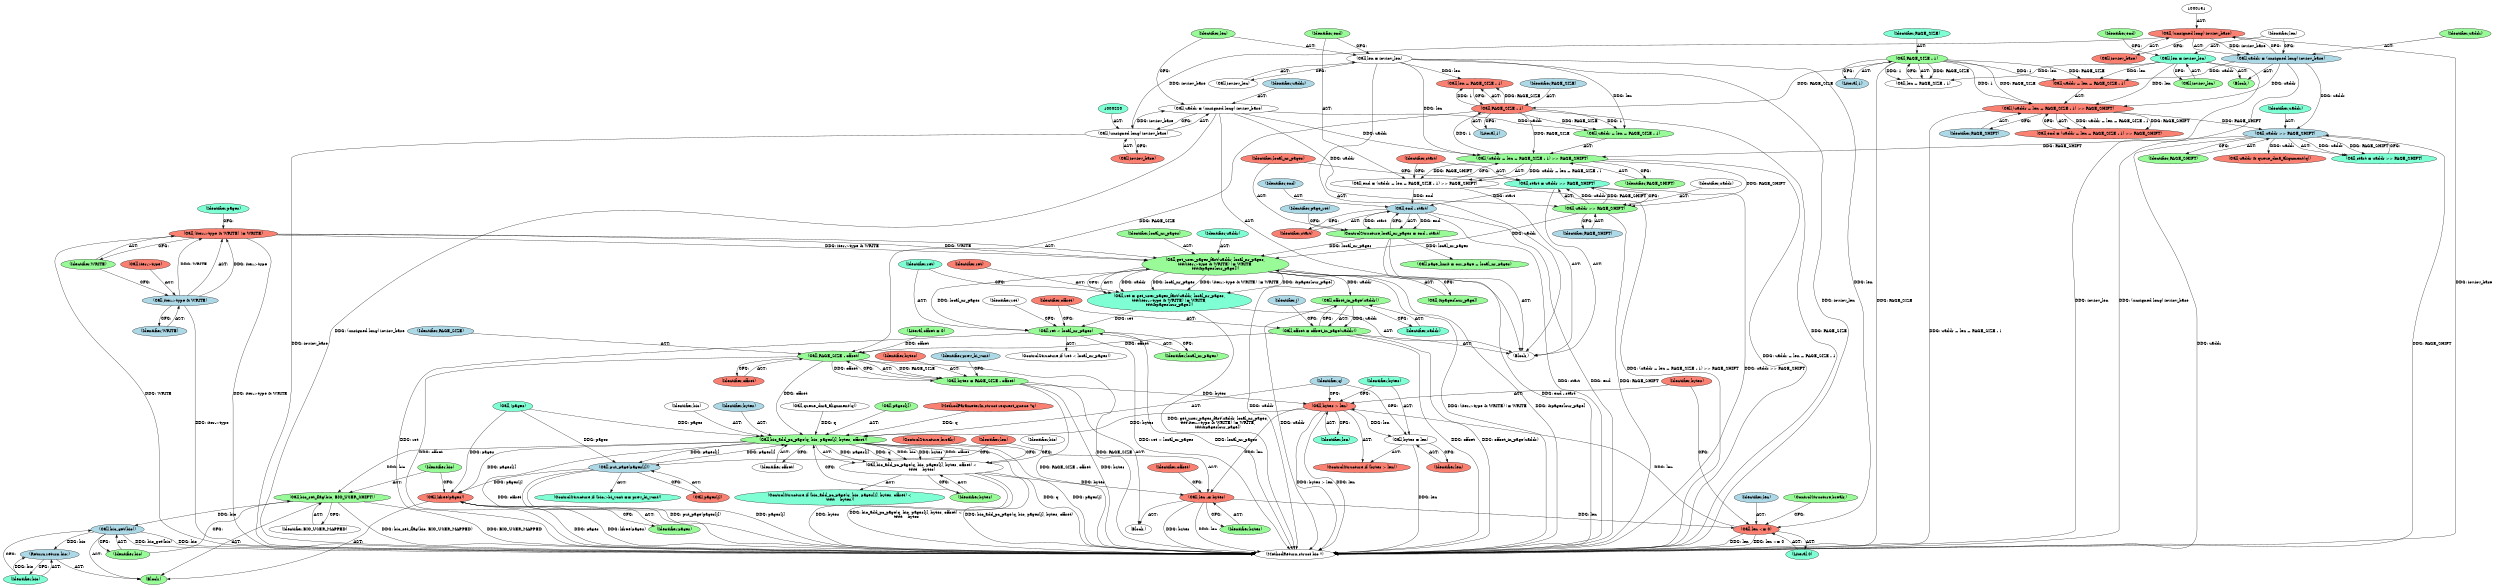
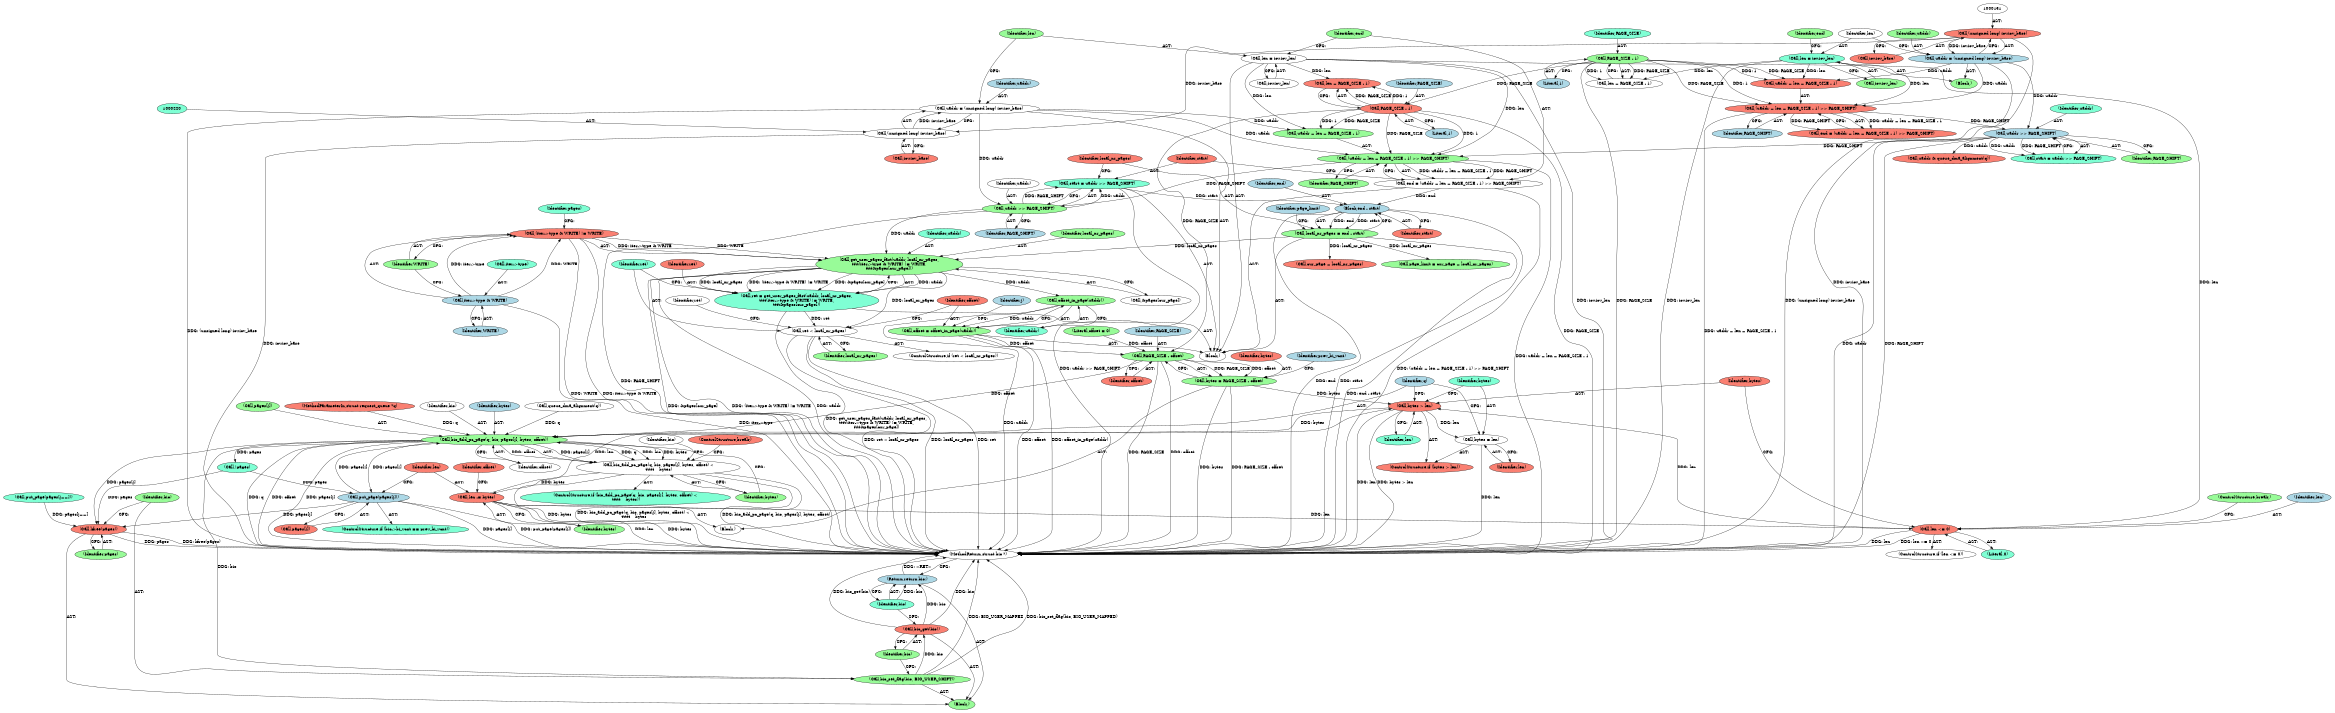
node "(Identifier,page_ret)": label "(Identifier,page_ret)" -> "(Identifier,page_limit)"
node "(Call,end - start)": label "(Call,end - start)" -> "(Block,end - start)"
node "(ControlStructure,local_nr_pages = end - start)": label "(ControlStructure,local_nr_pages = end - start)" -> "(Call,local_nr_pages = end - start)"
node "(Call,iter->type)": fillcolor salmon -> aquamarine
node "(Call,cur_page + local_nr_pages)": added
node "(Call,&pages[cur_page])": fillcolor palegreen -> white
node "(Call,ret < local_nr_pages)": fillcolor palegreen -> white
edge "(Call,!pages)" -> "(Call,bio_add_pc_page(q, bio, pages[j], bytes, offset))": reversed
edge "(Call,bytes > len)" -> "(Call,len -= bytes)": reversed
node "(Call,put_page(pages[j++]))": added
node "(Call,bio_get(bio))": fillcolor lightblue -> salmon
node "(Identifier,BIO_USER_MAPPED)": removed
node "(ControlStructure,if (len <= 0))": added
edge "(Return,return bio;)" -> "(MethodReturn,struct bio *)": added, label "DDG: <RET>"
edge "(MethodReturn,struct bio *)" -> "(Return,return bio;)": added, label "CFG:"
